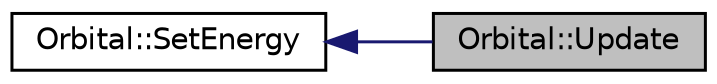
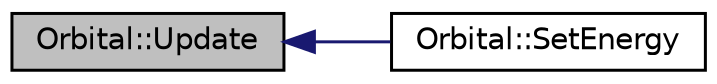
edge "Orbital::Update" -> "Orbital::SetEnergy": reversed
